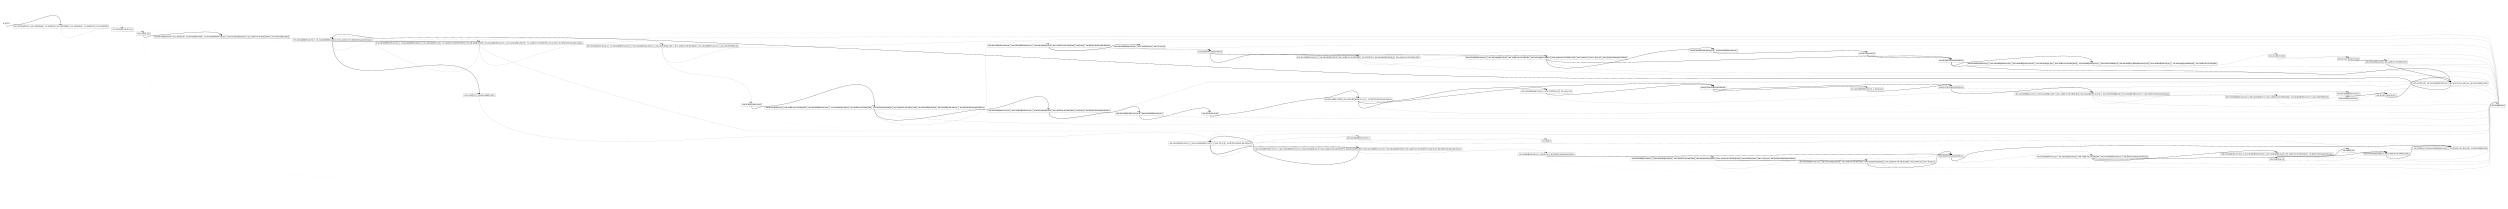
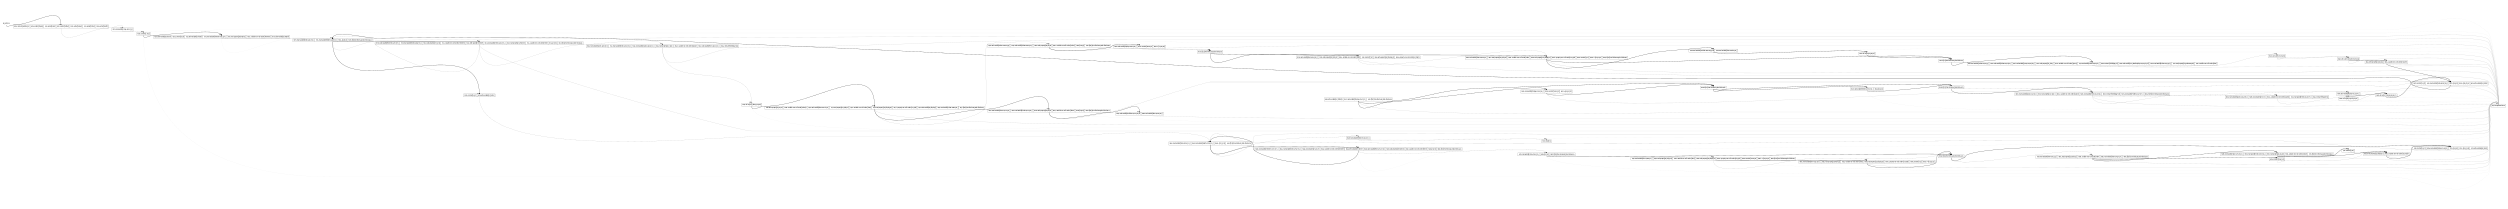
edge "19611: if[v31](true-block:6635,false-block:6651)" -> "19655: constant[1.0,v27]": removed
node "19629: call-0:0[v32,v33,v34,v31]": removed
